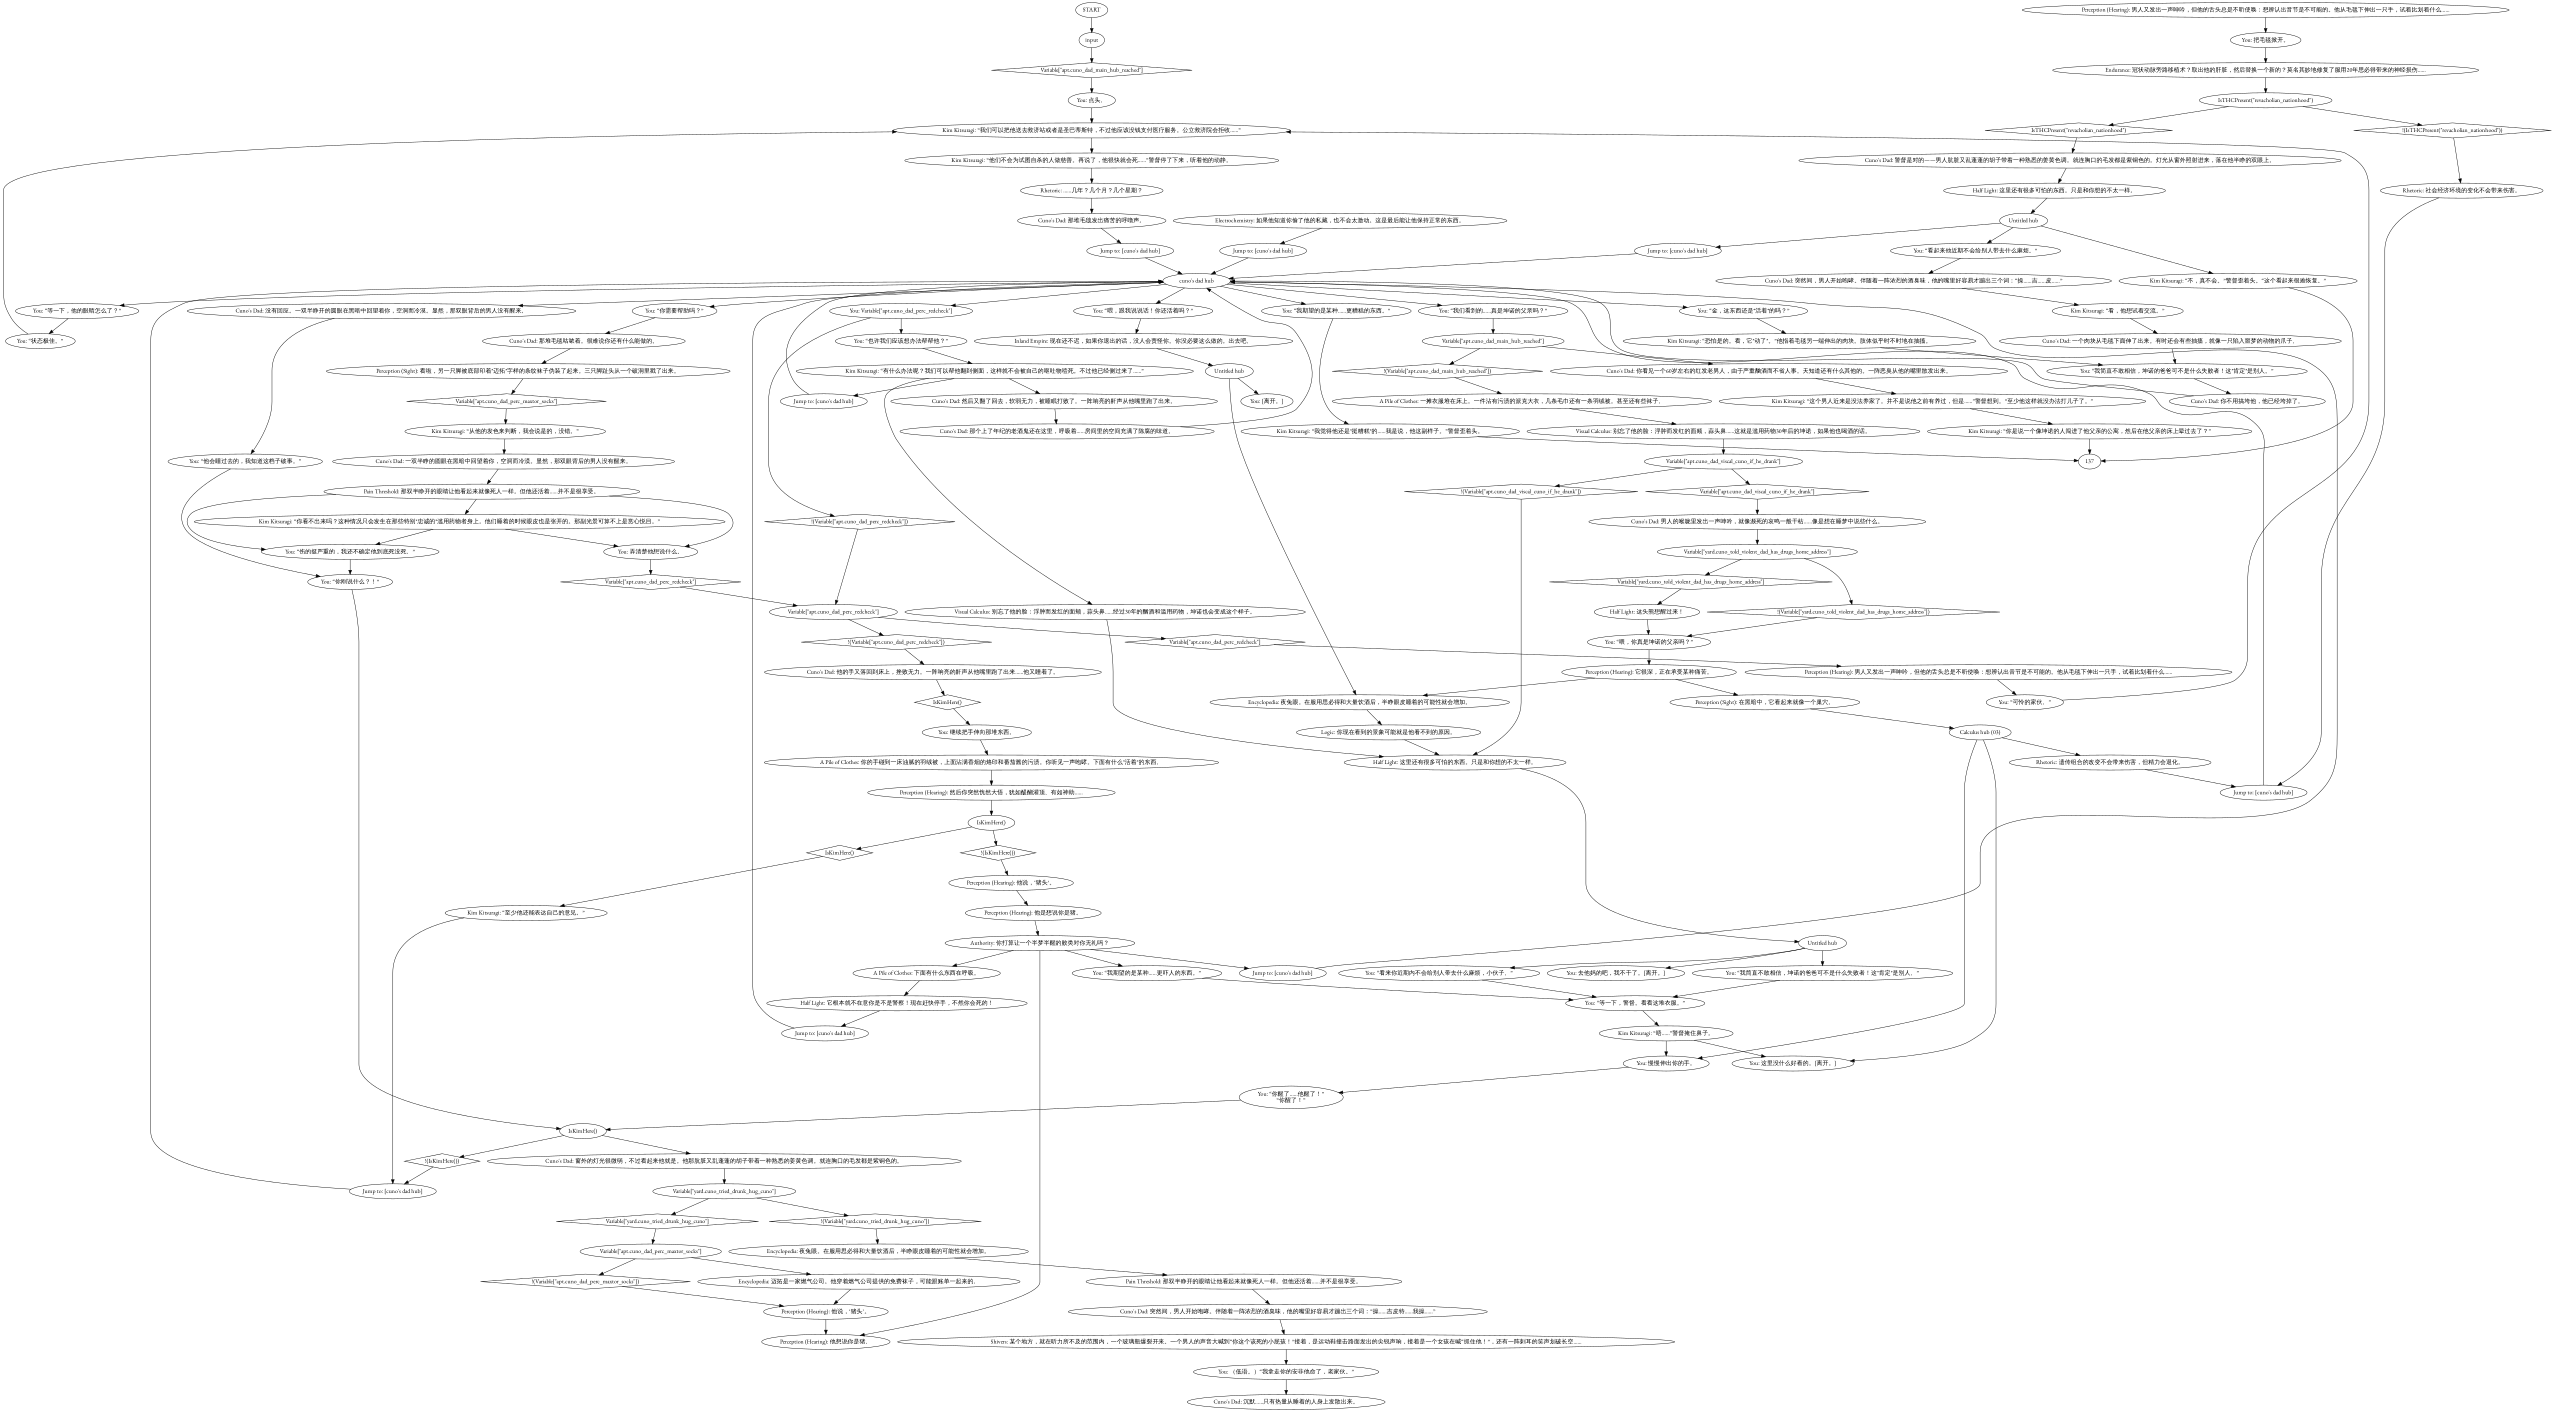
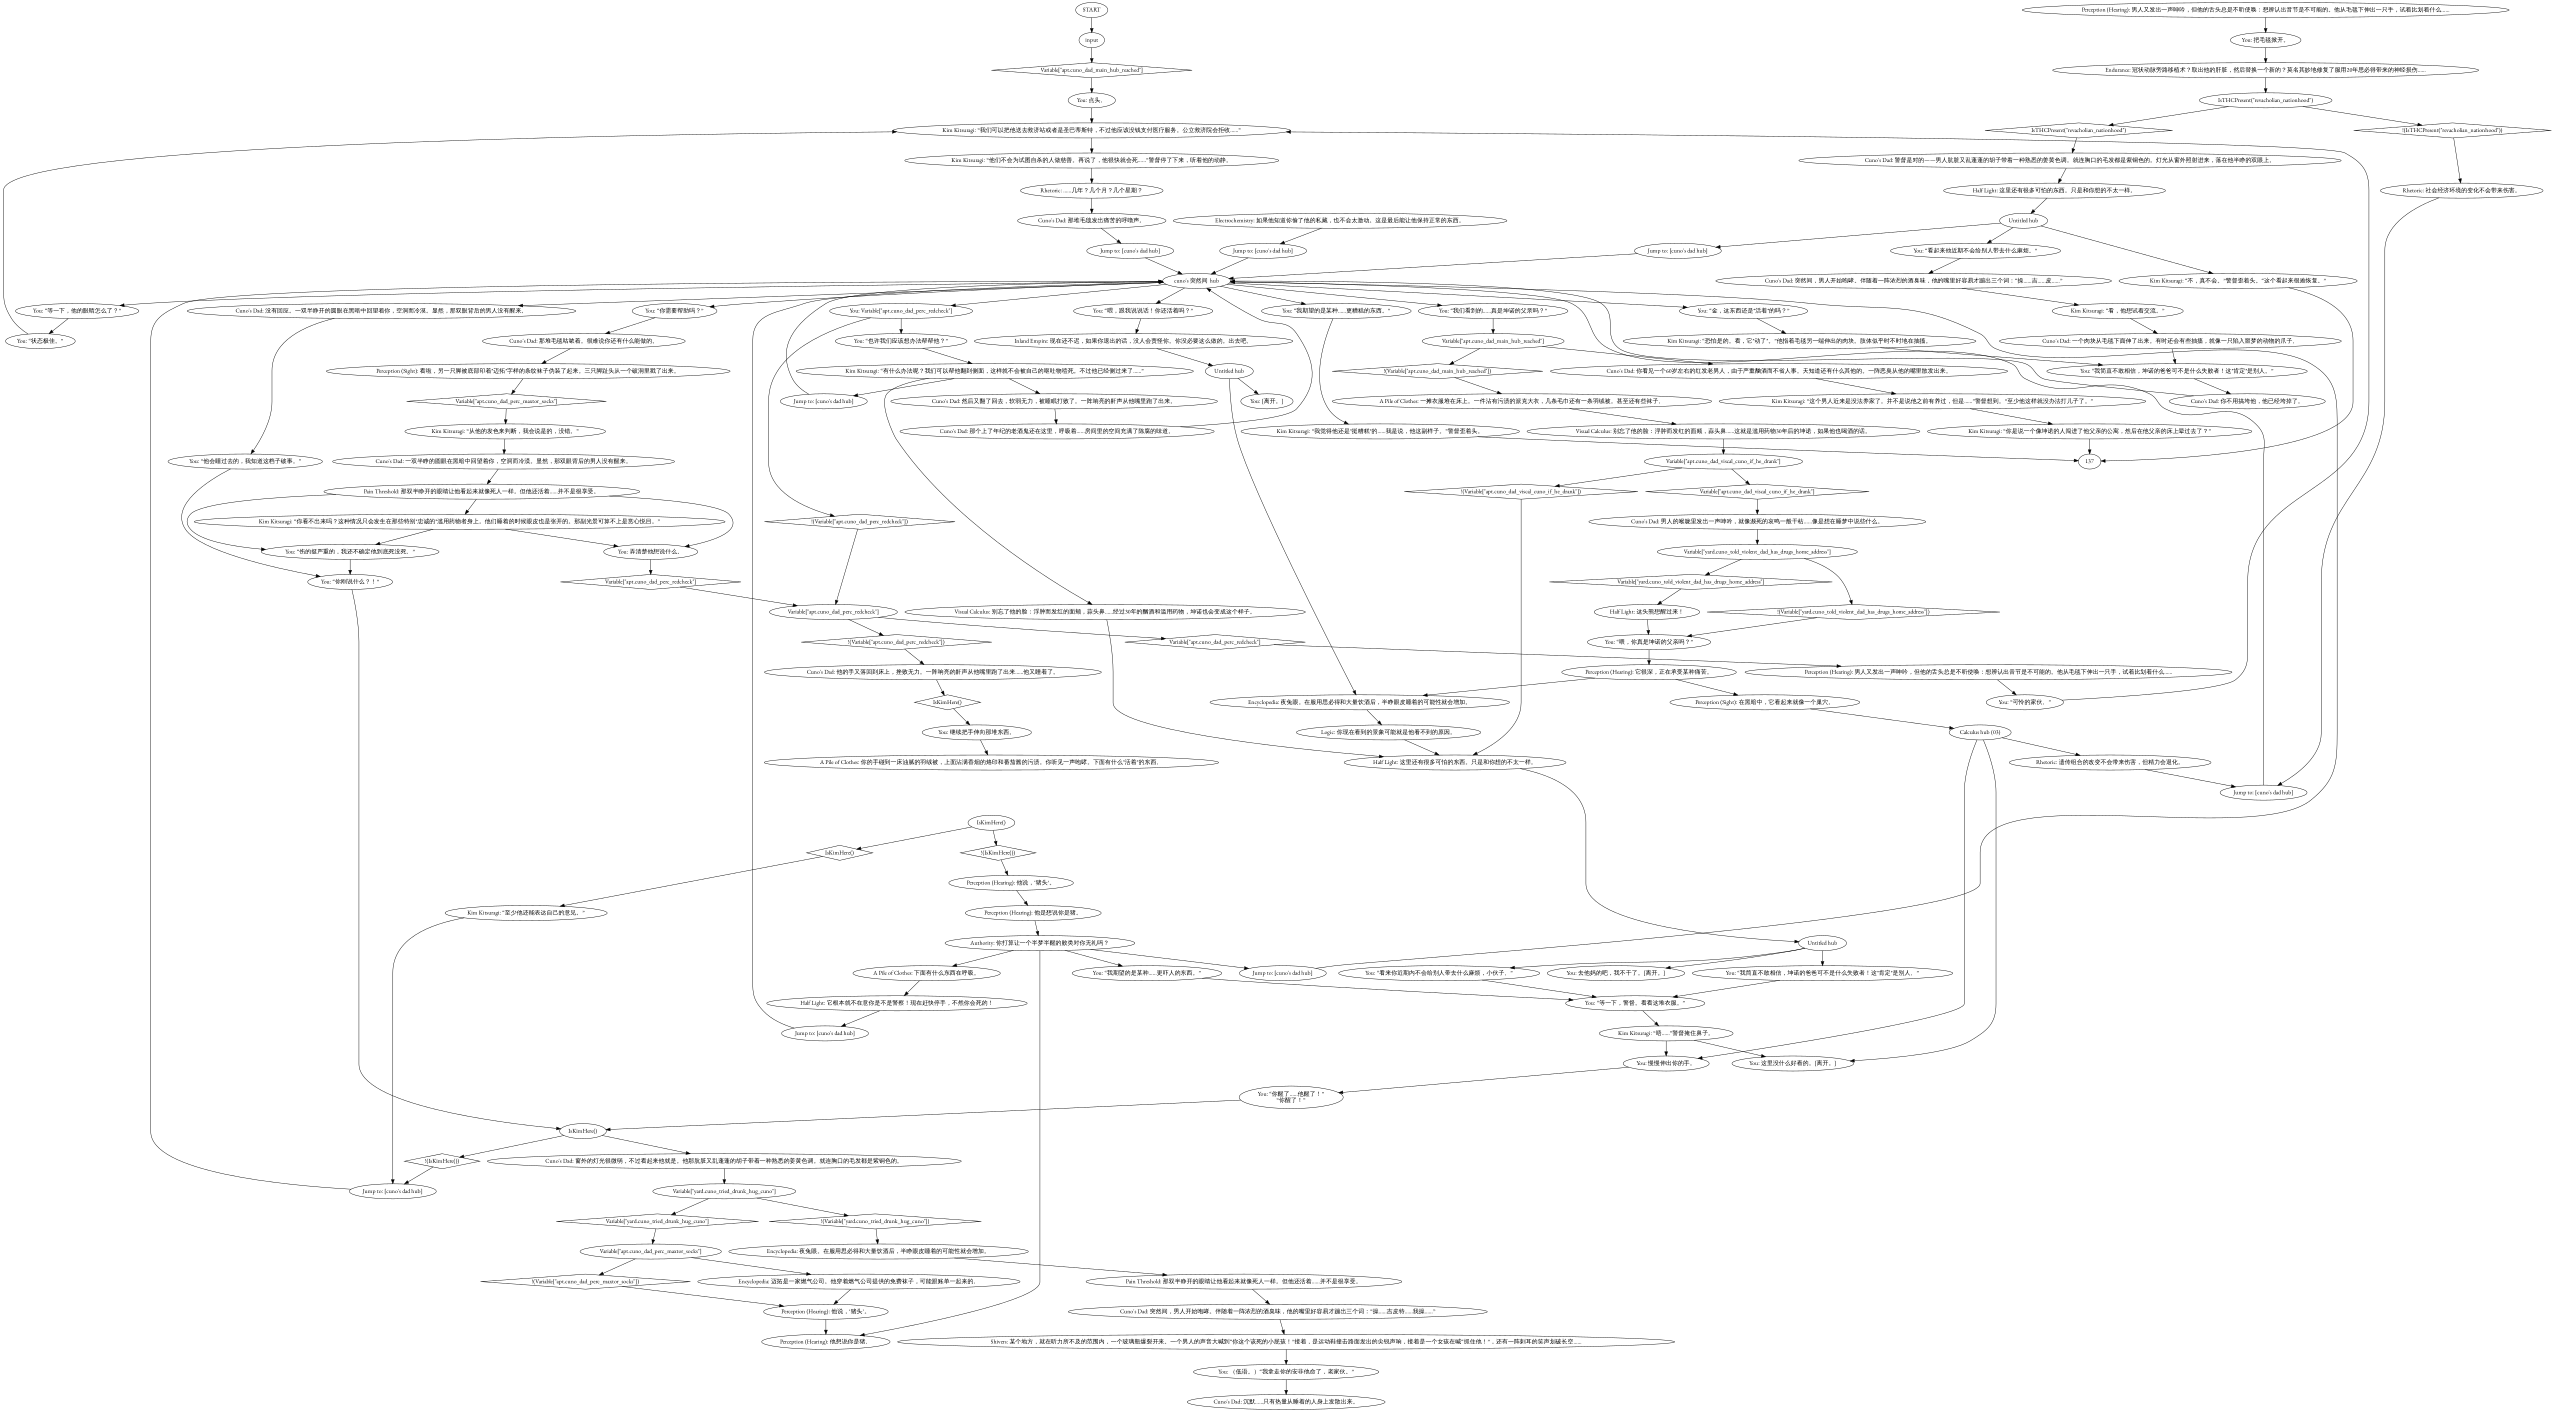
node "cuno's dad hub": label "cuno's dad hub" -> "cuno's 突然间 hub"
node "Perception (Hearing): 然后你突然恍然大悟，犹如醍醐灌顶、有如神助……": removed
